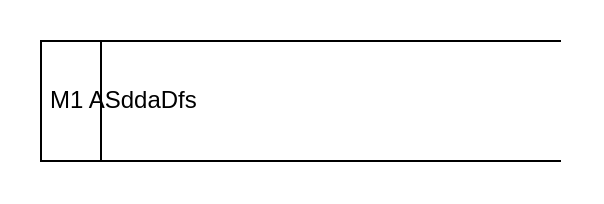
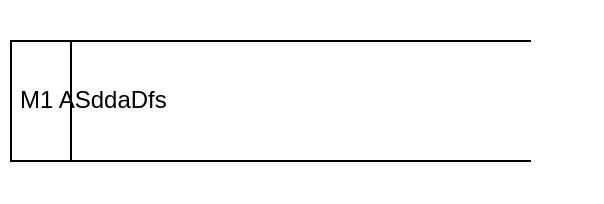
node "M1 ASddaDfs": moved (301, 101) -> (271, 101)
